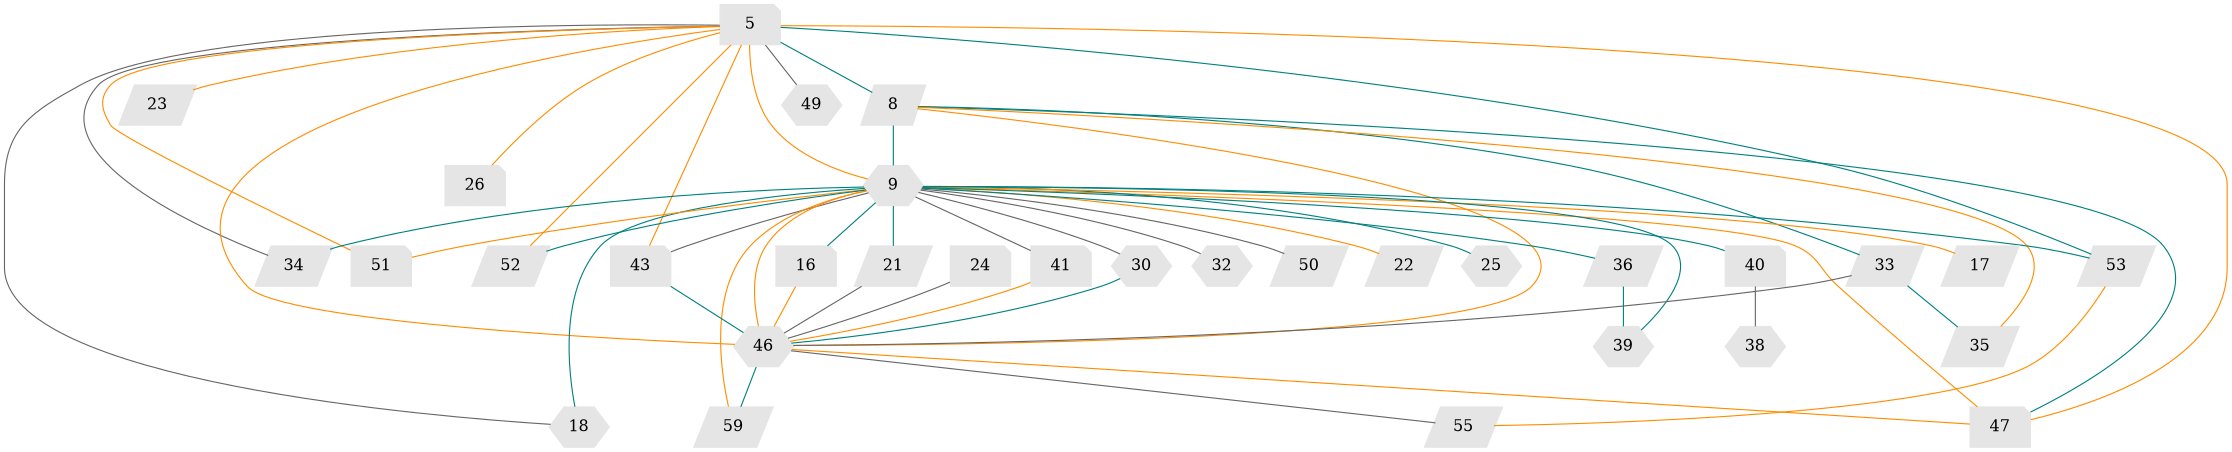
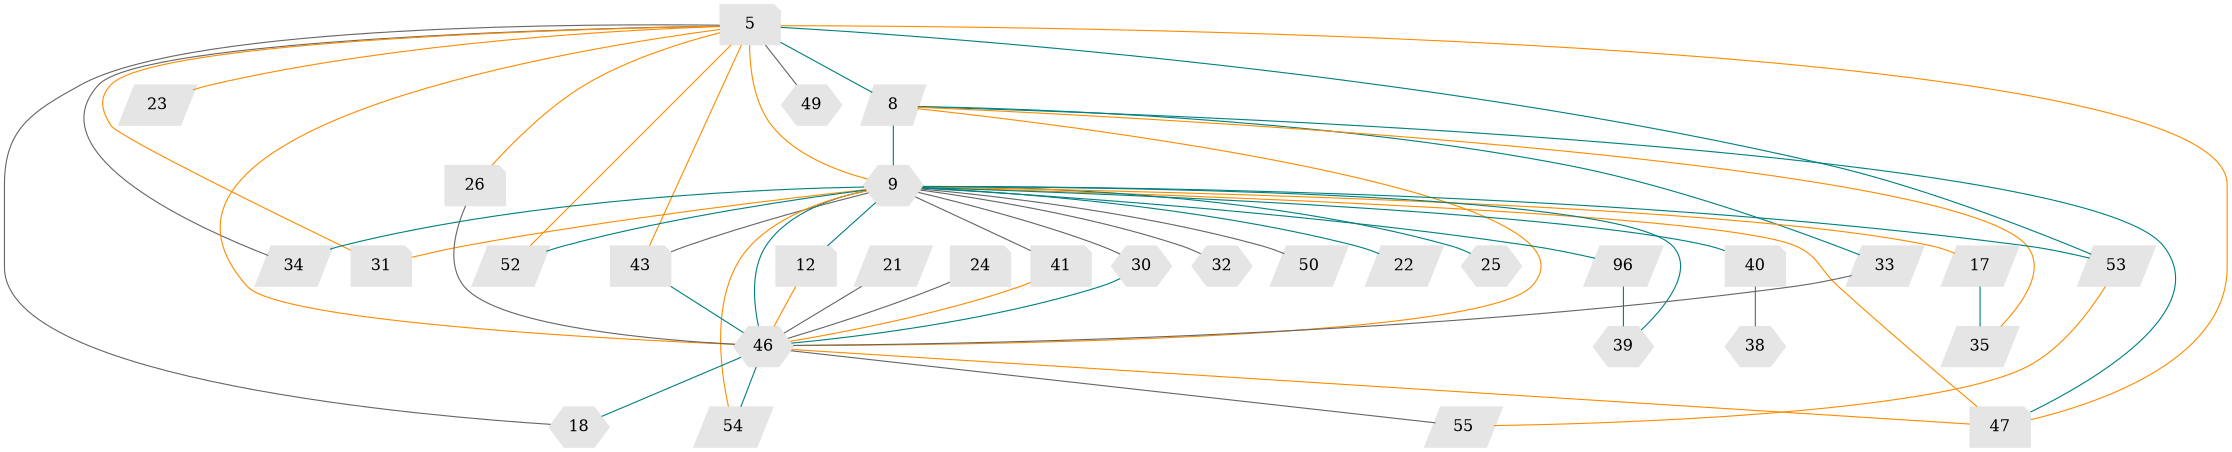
edge "9" -- "22": color darkorange -> teal
edge "9" -- "21": removed
edge "9" -- "46": color darkorange -> teal
edge "9" -- "18": now "46" -- "18"
node "51": label "51" -> "31"
node "16": label "16" -> "12"
node "36": label "36" -> "96"
edge "33" -- "35": now "17" -- "35"
edge "26" -- "46": added
node "59": label "59" -> "54"
